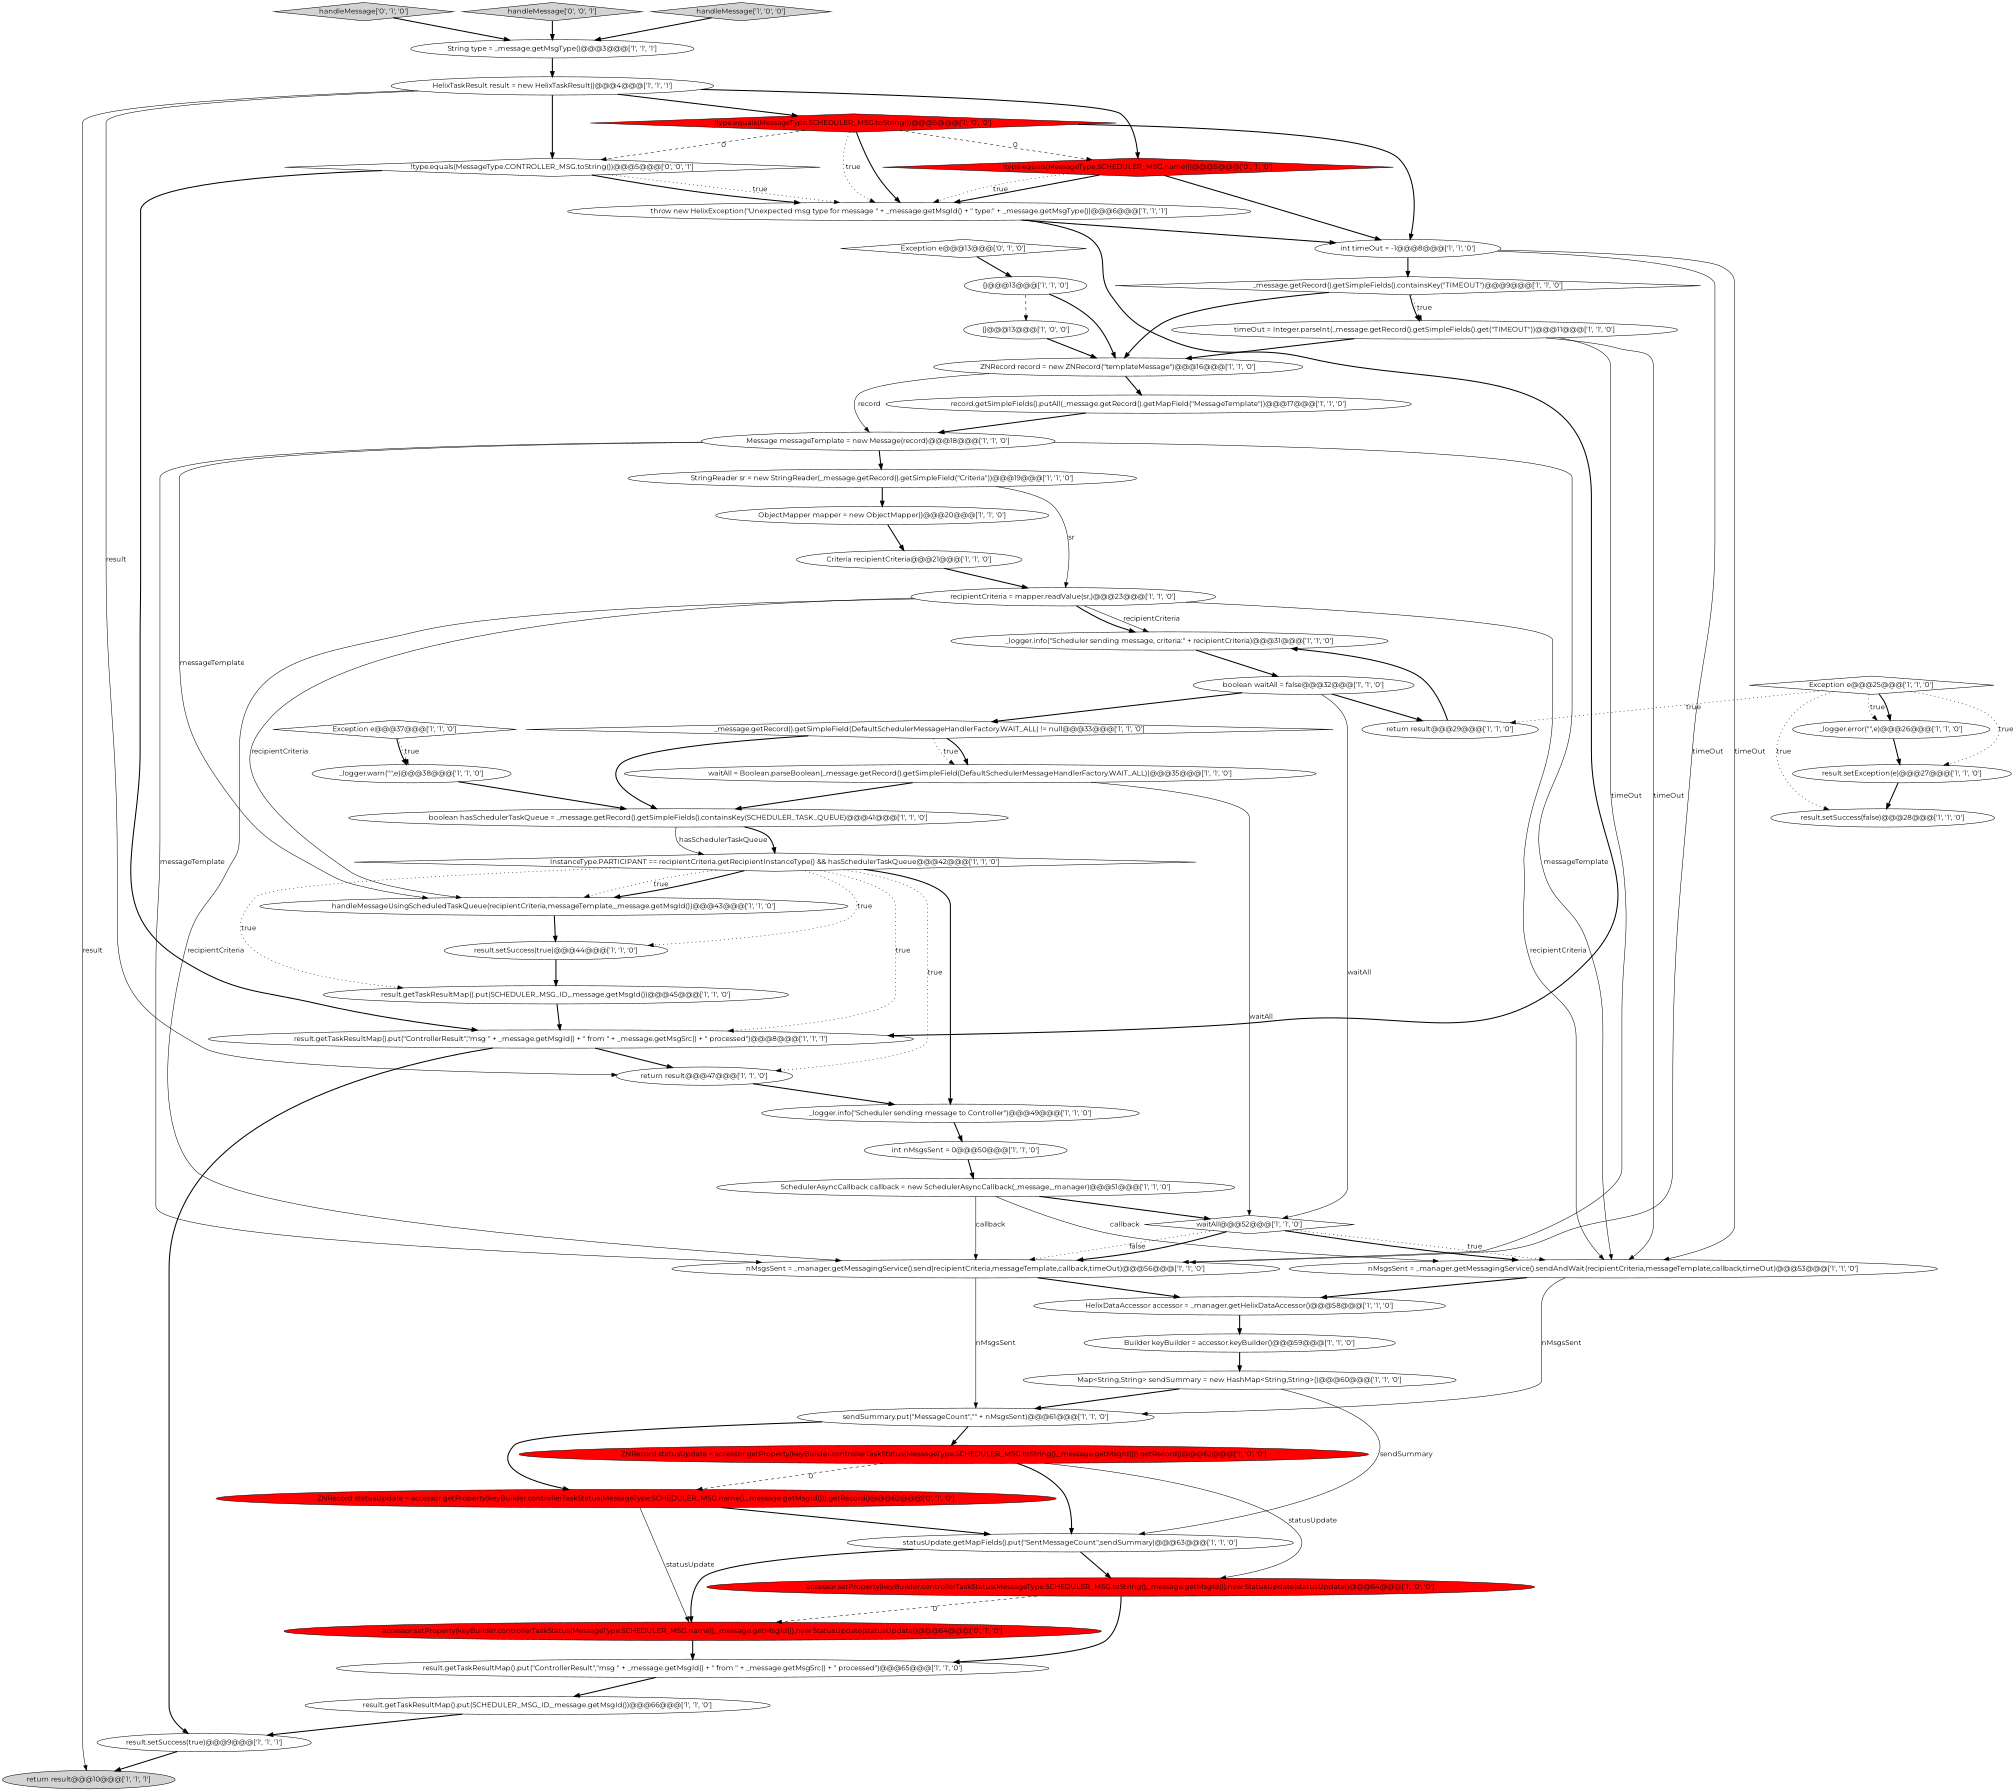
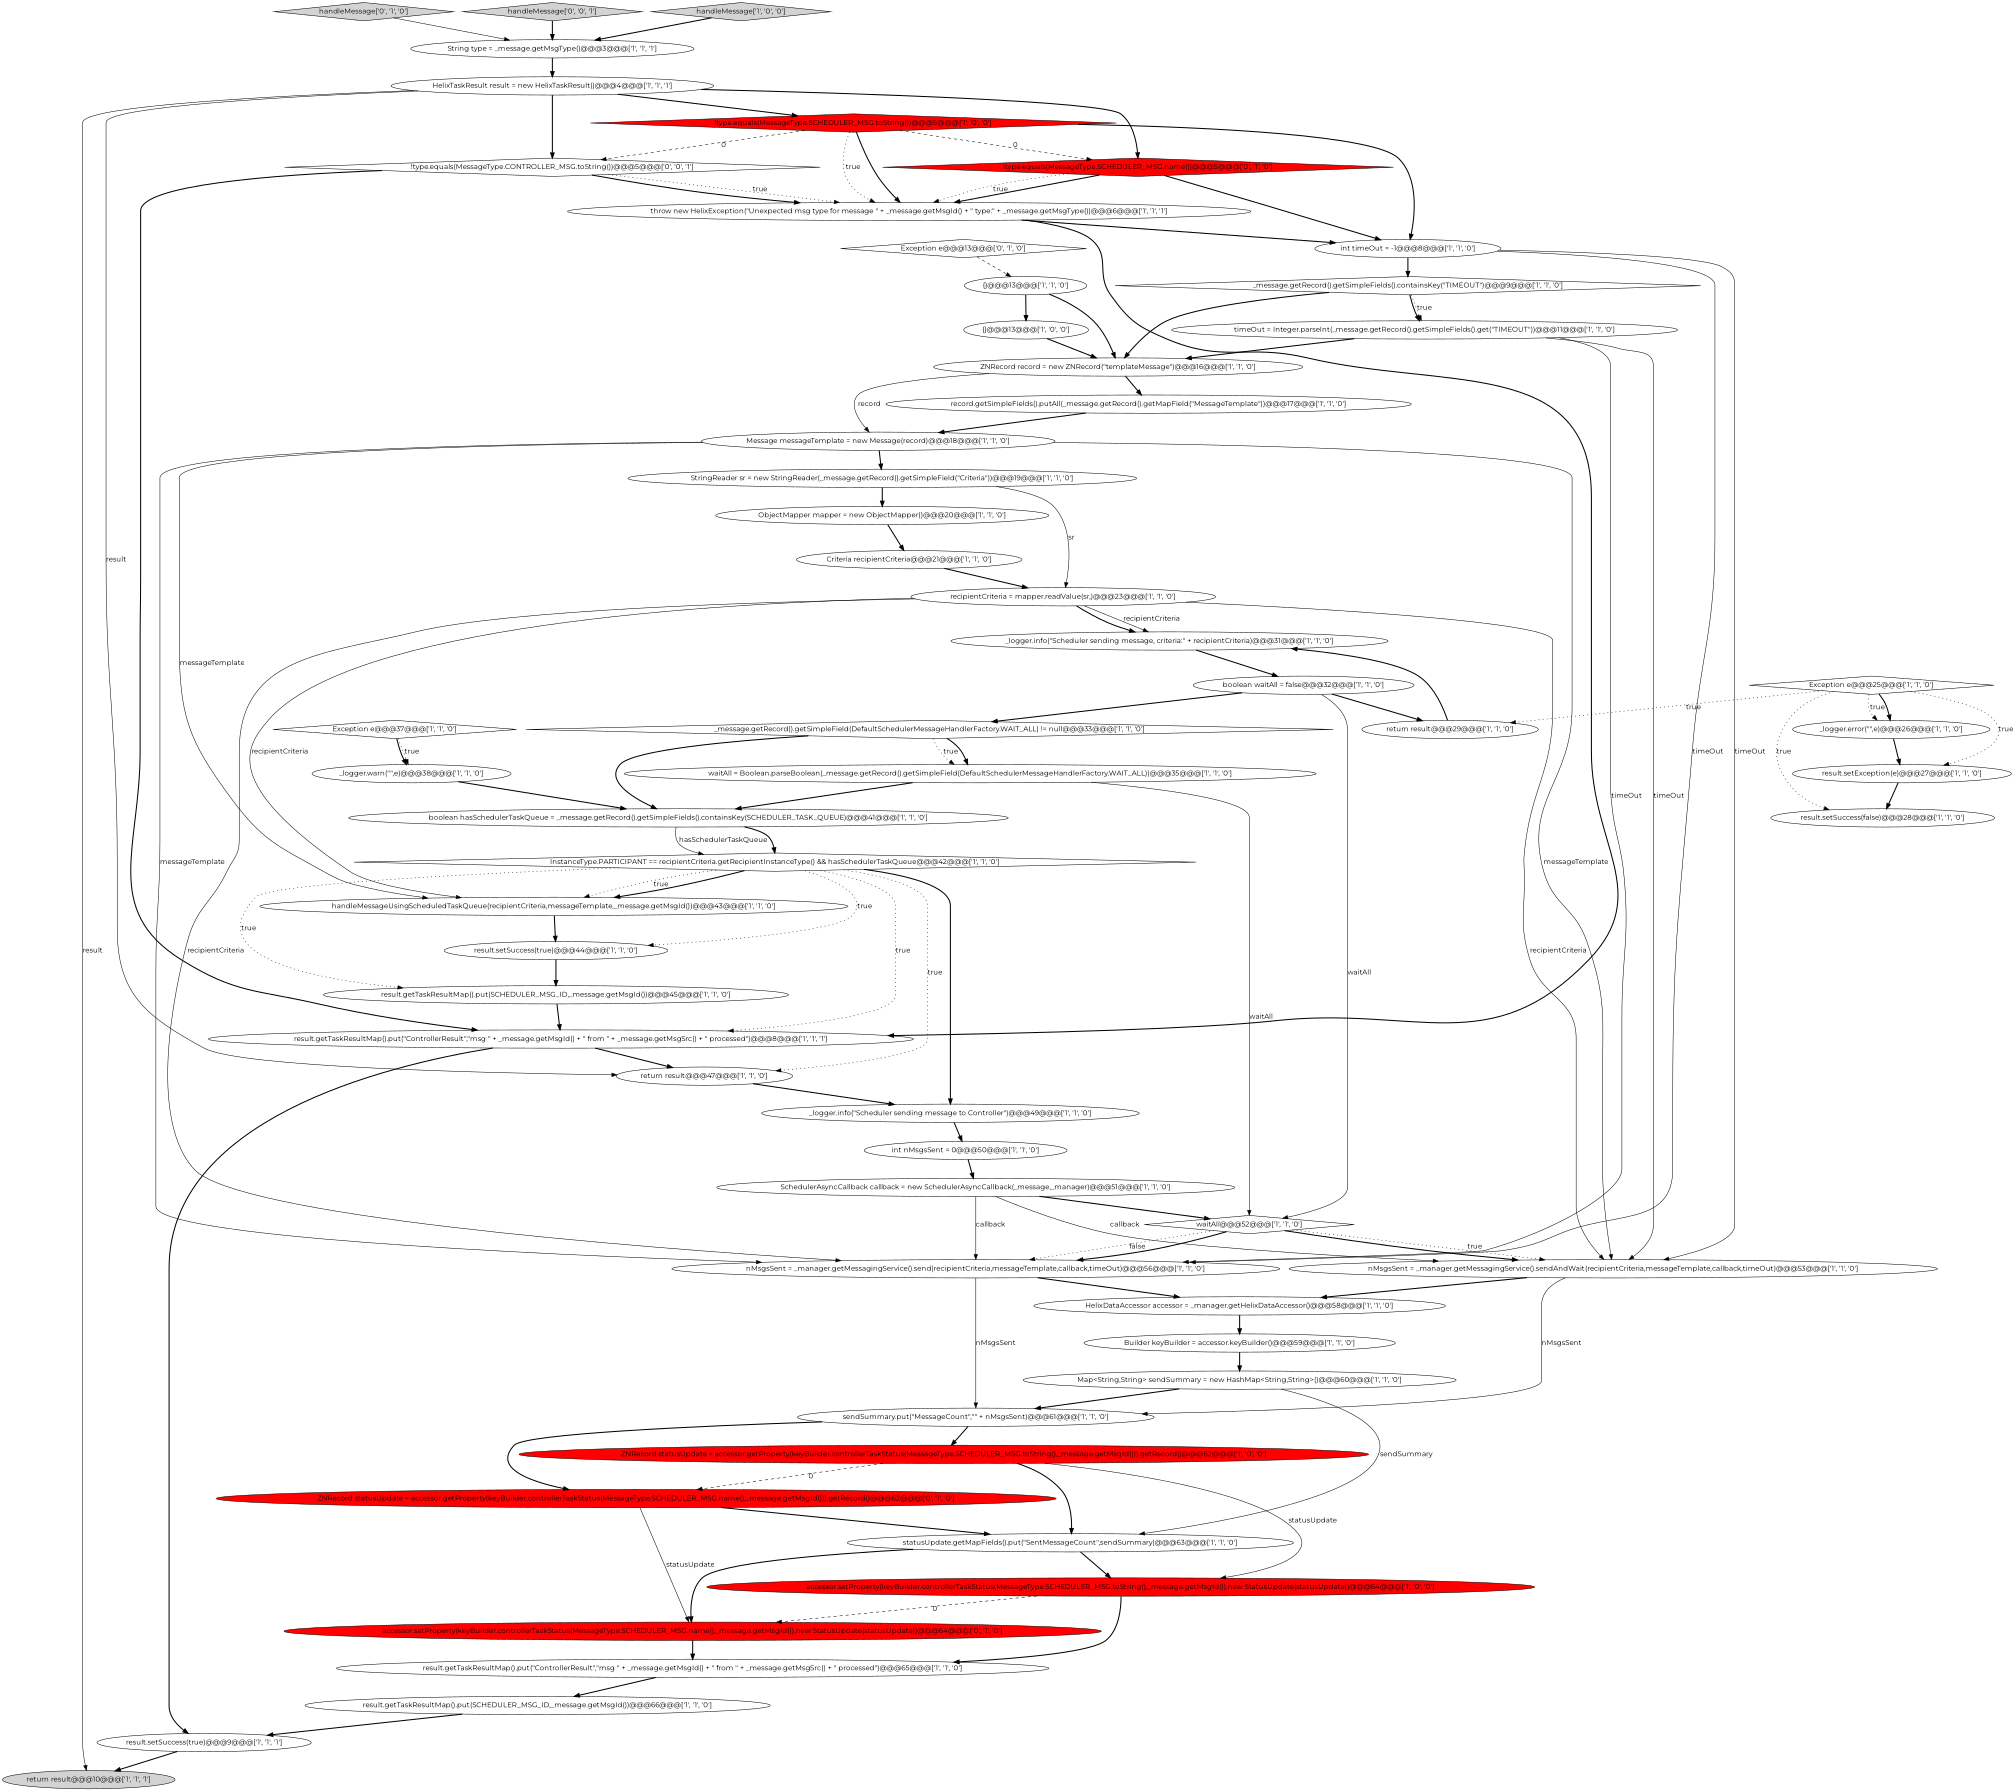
edge "handleMessage['0', '1', '0']" -> "String type = _message.getMsgType()@@@3@@@['1', '1', '1']": style bold -> solid
edge "Exception e@@@13@@@['0', '1', '0']" -> "{}@@@13@@@['1', '1', '0']": style bold -> dashed
edge "{}@@@13@@@['1', '1', '0']" -> "{}@@@13@@@['1', '0', '0']": style dashed -> bold
